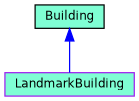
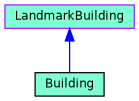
edge "LandmarkBuilding" -> "Building": reversed
